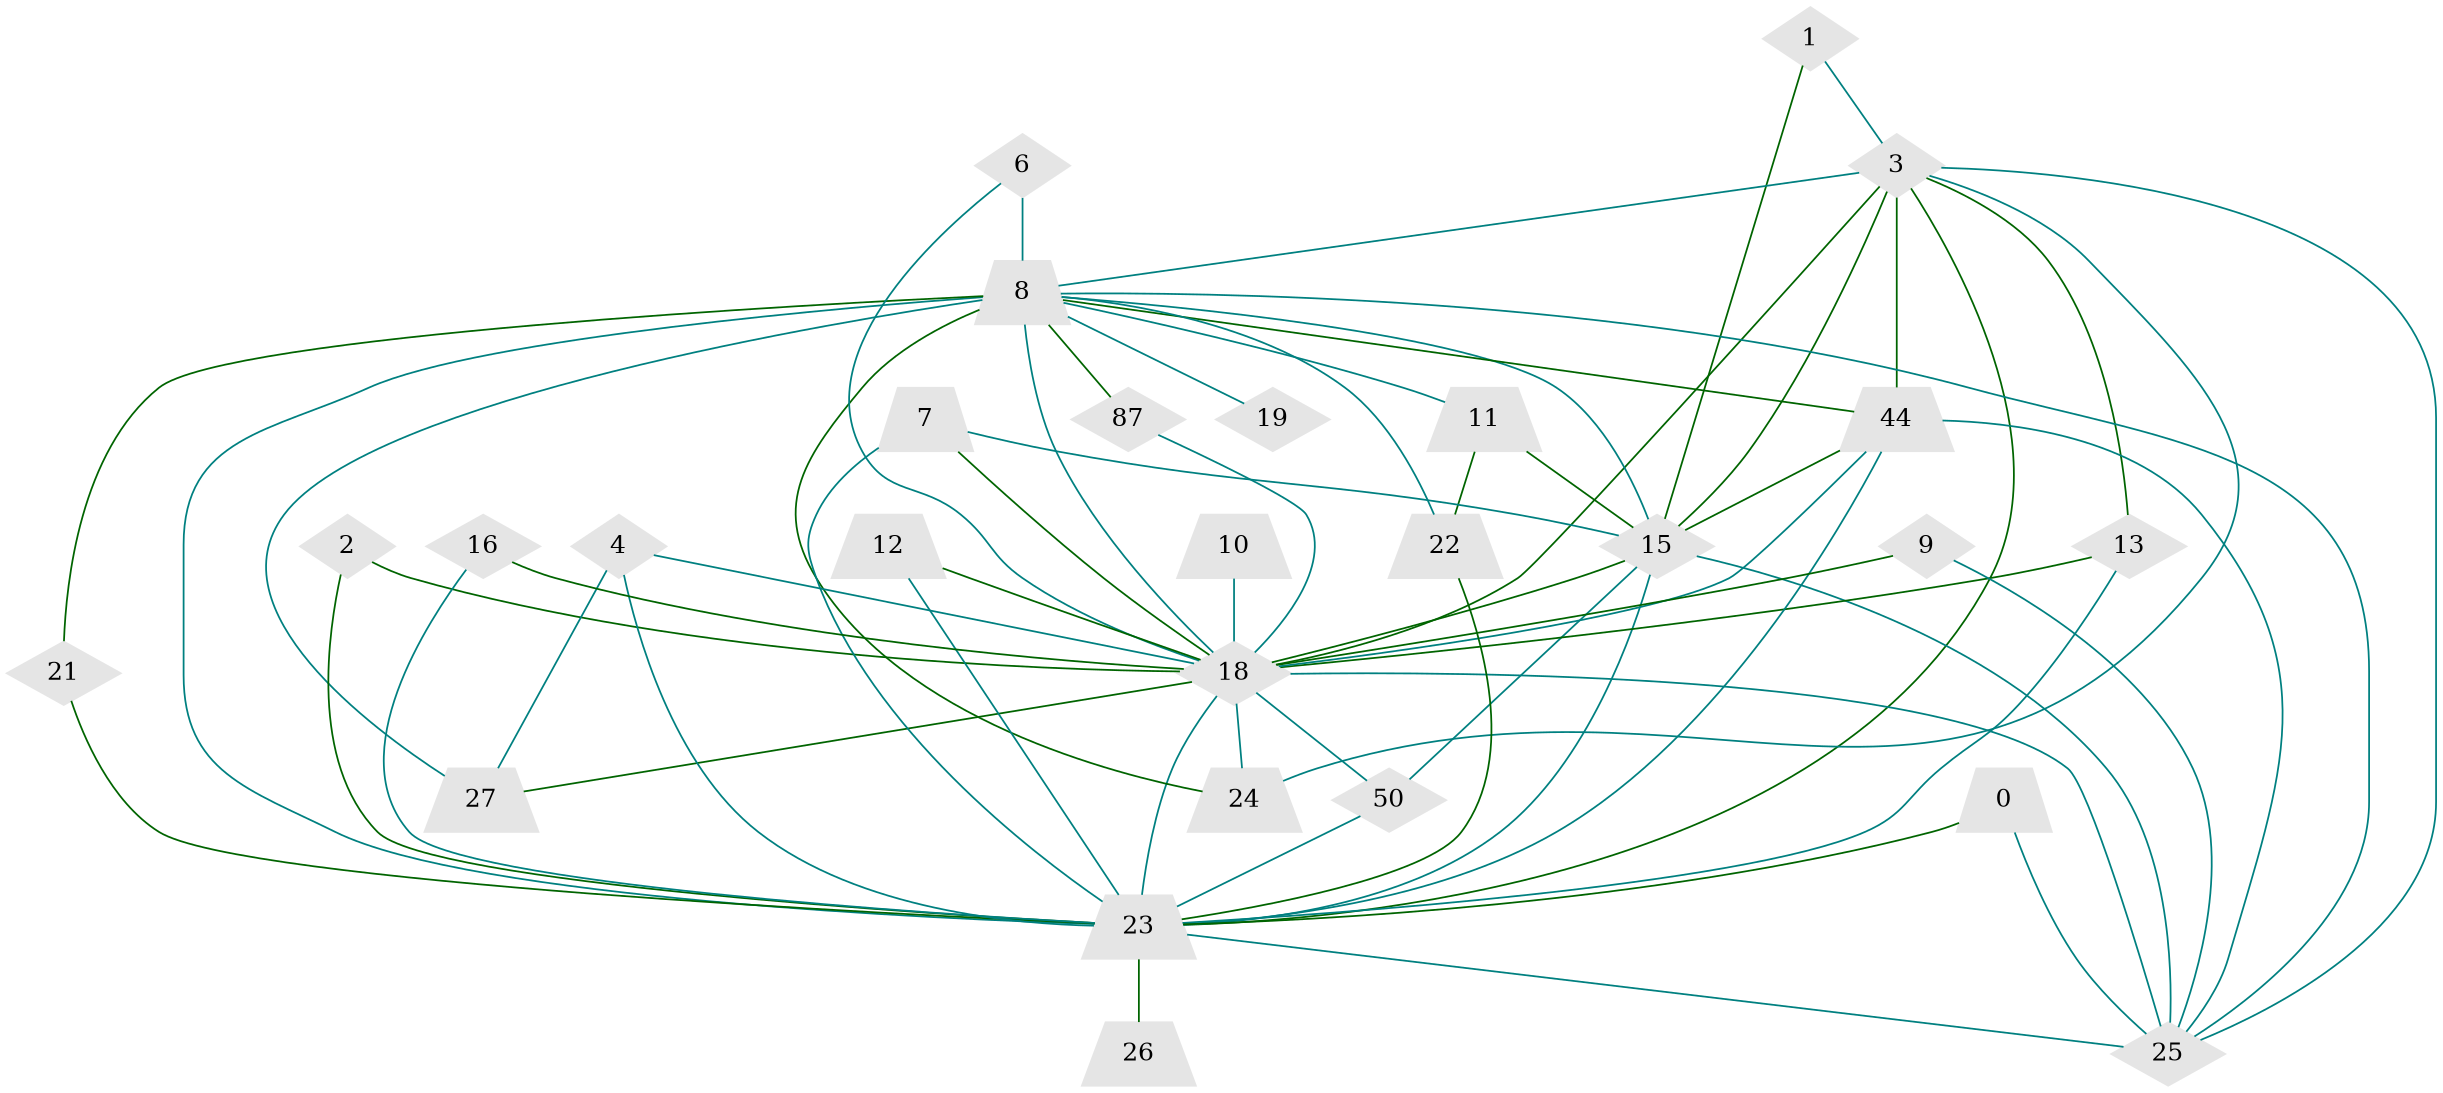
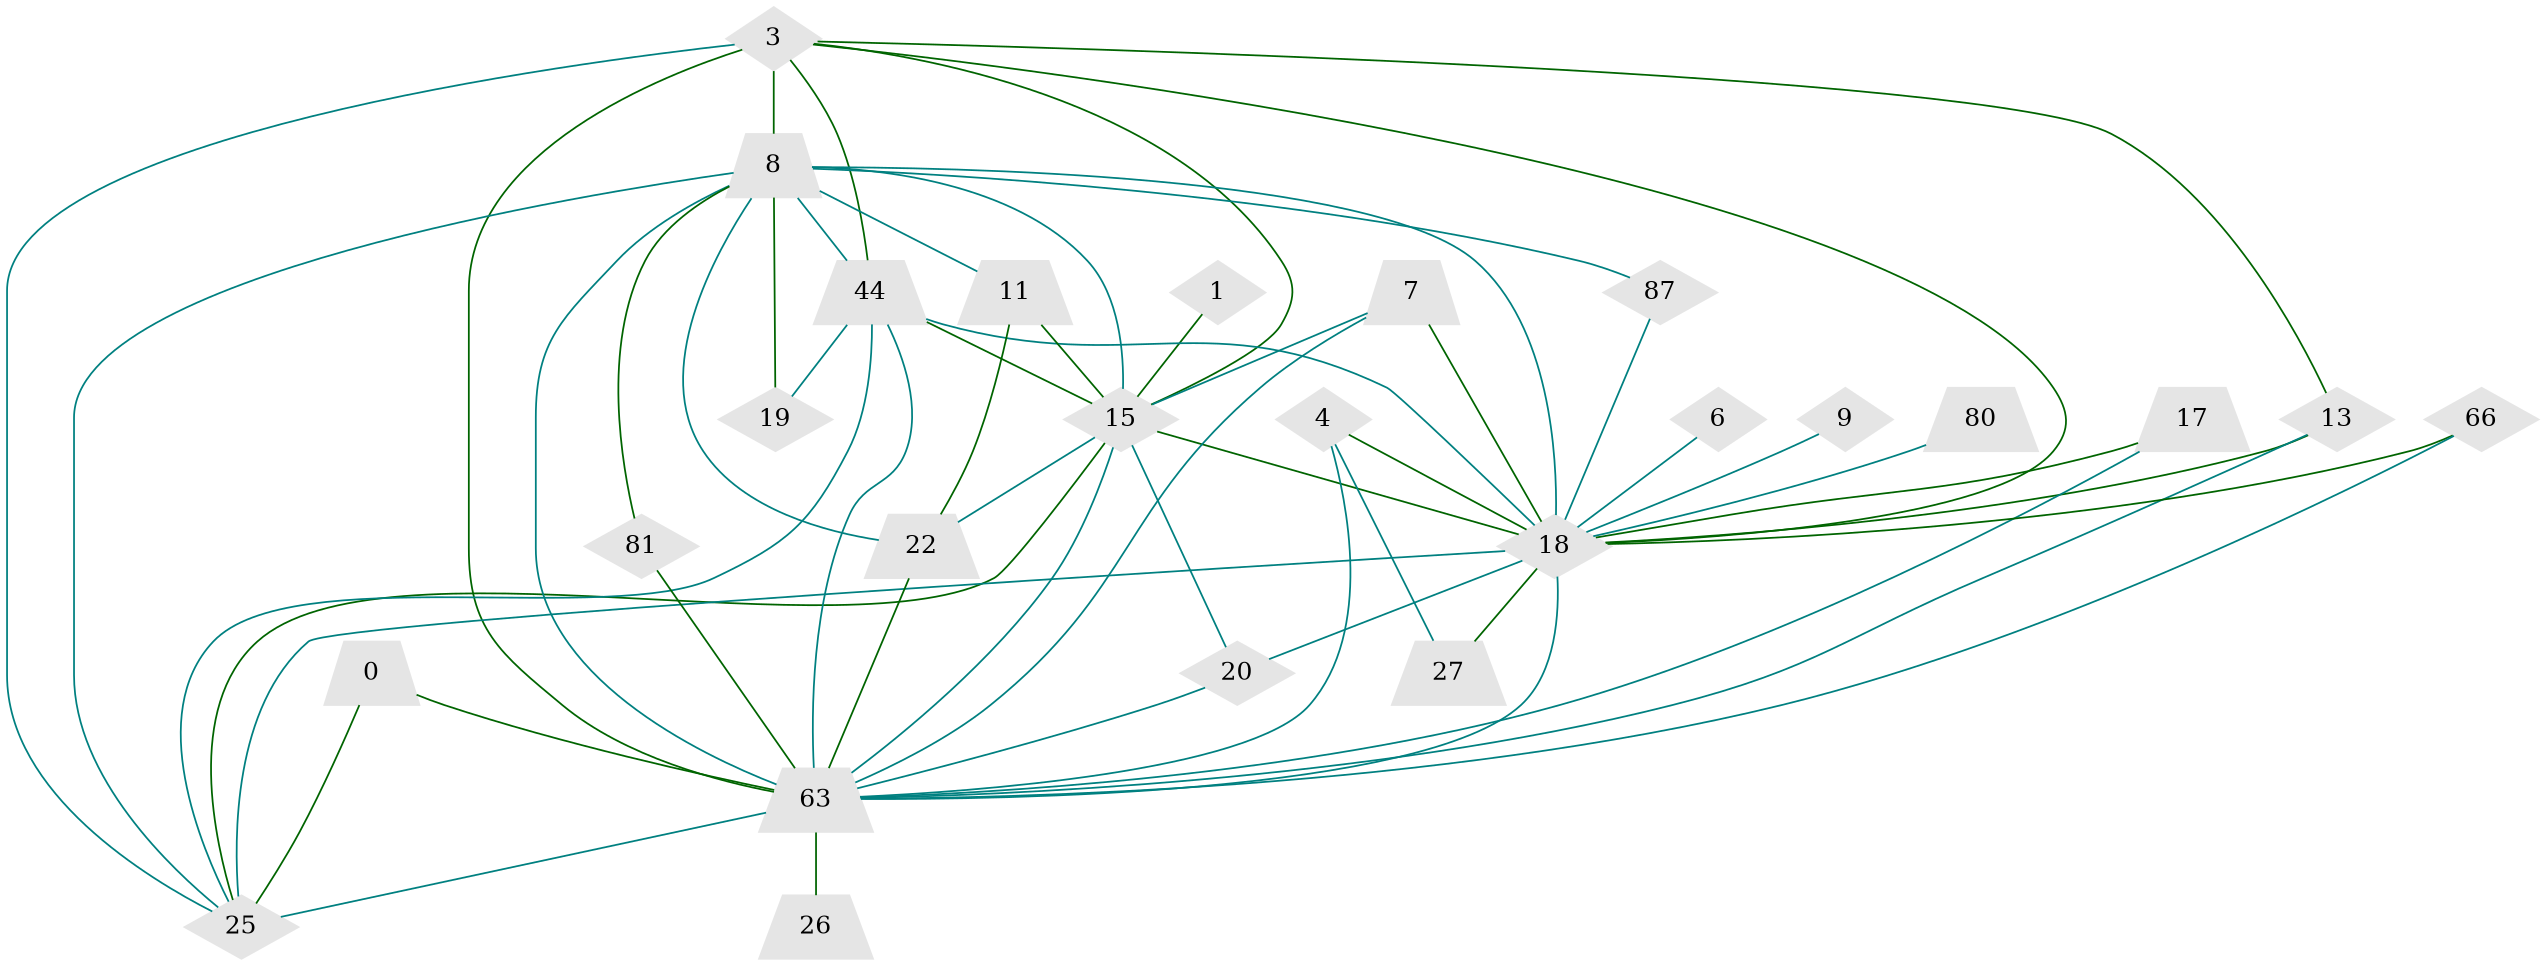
edge "1" -- "3": removed
edge "6" -- "8": removed
edge "3" -- "8": color teal -> darkgreen
edge "8" -- "19": color teal -> darkgreen
edge "44" -- "19": added
edge "8" -- "87": color darkgreen -> teal
edge "8" -- "44": color darkgreen -> teal
edge "8" -- "27": removed
edge "15" -- "22": added
node "2": removed
node "16": label "16" -> "66"
node "12": label "12" -> "17"
node "10": label "10" -> "80"
edge "9" -- "18": color darkgreen -> teal
edge "4" -- "18": color teal -> darkgreen
node "21": label "21" -> "81"
edge "15" -- "25": color teal -> darkgreen
edge "9" -- "25": removed
node "24": removed
node "50": label "50" -> "20"
node "23": label "23" -> "63"
edge "0" -- "25": color teal -> darkgreen
